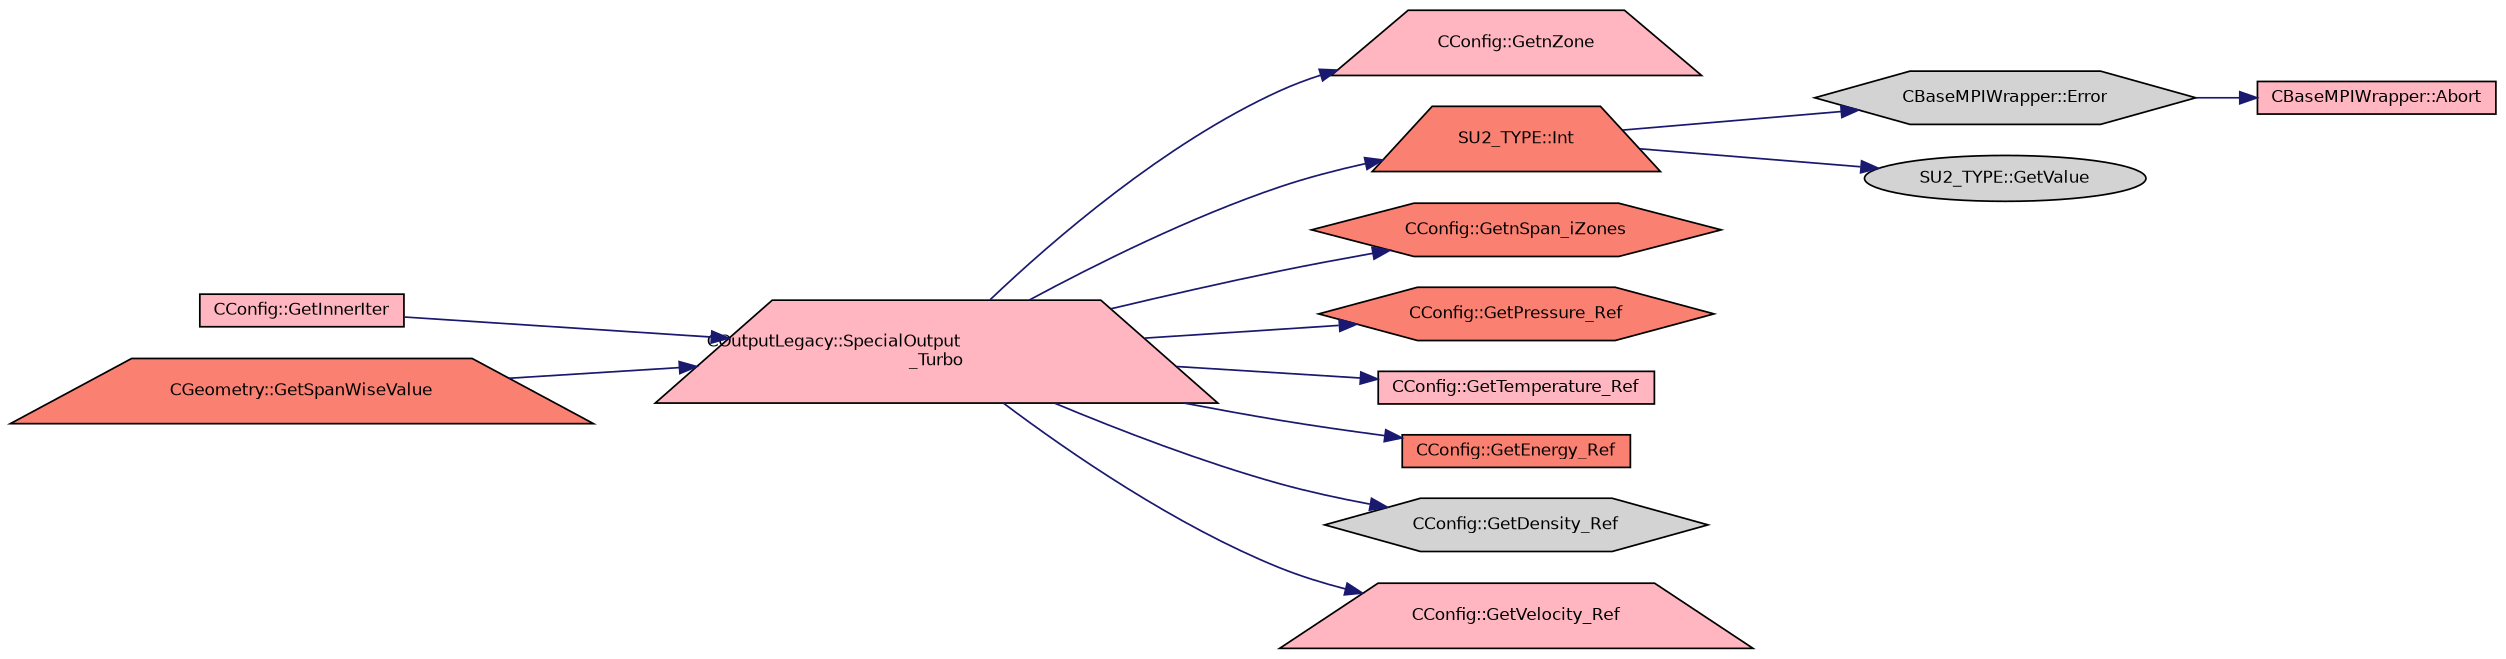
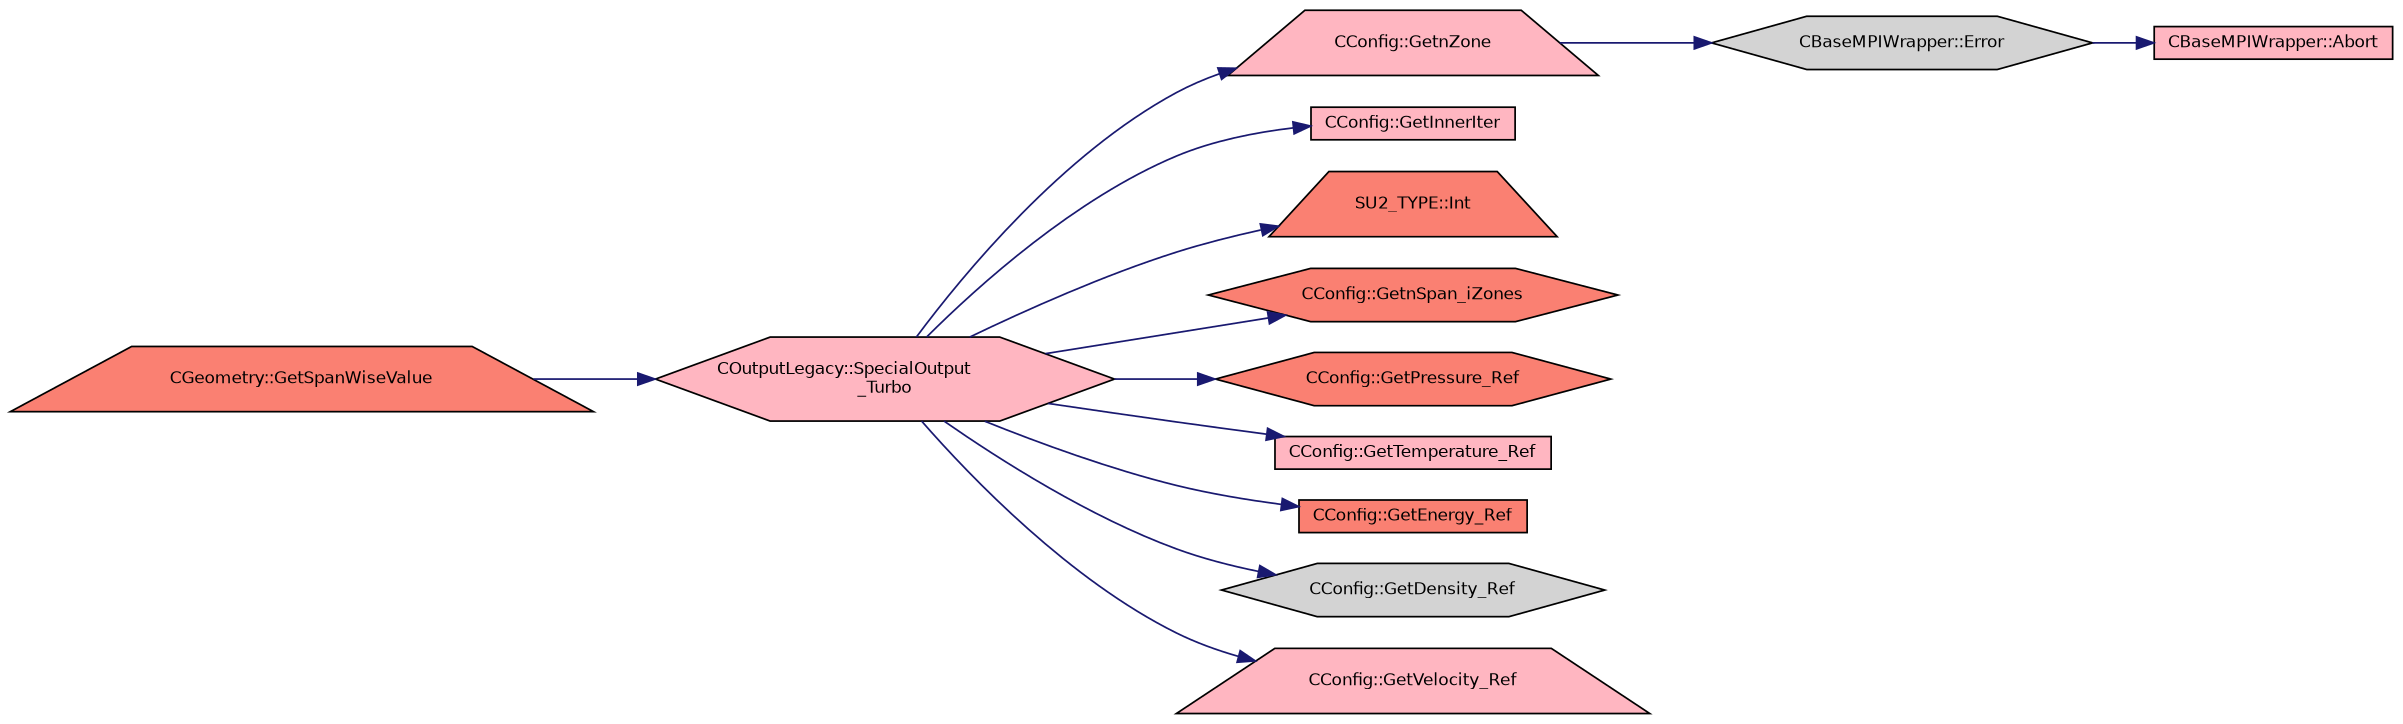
edge "SU2_TYPE::Int" -> "CBaseMPIWrapper::Error": now "CConfig::GetnZone" -> "CBaseMPIWrapper::Error"
node "SU2_TYPE::GetValue": removed
edge "CConfig::GetInnerIter" -> "COutputLegacy::SpecialOutput _Turbo": reversed
node "COutputLegacy::SpecialOutput _Turbo": shape trapezium -> hexagon
